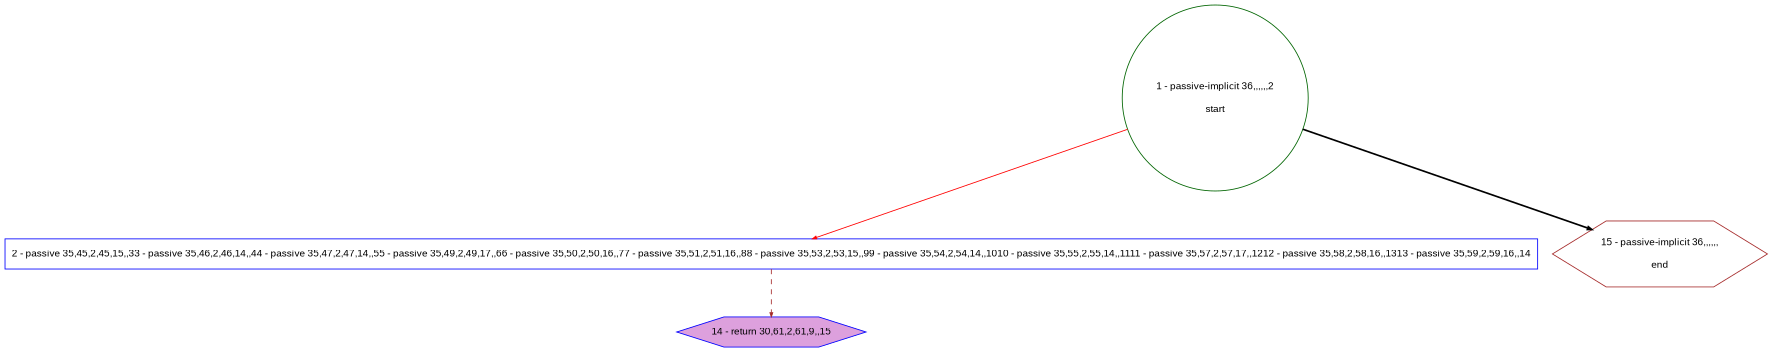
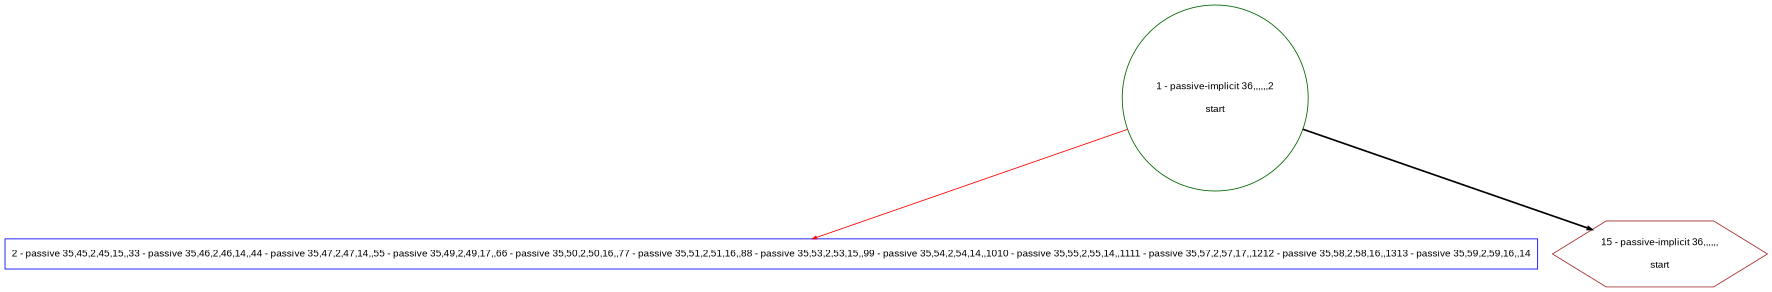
node "15 - passive-implicit 36,,,,,, end": label "15 - passive-implicit 36,,,,,, end" -> "15 - passive-implicit 36,,,,,, start"
node "14 - return 30,61,2,61,9,,15": removed
